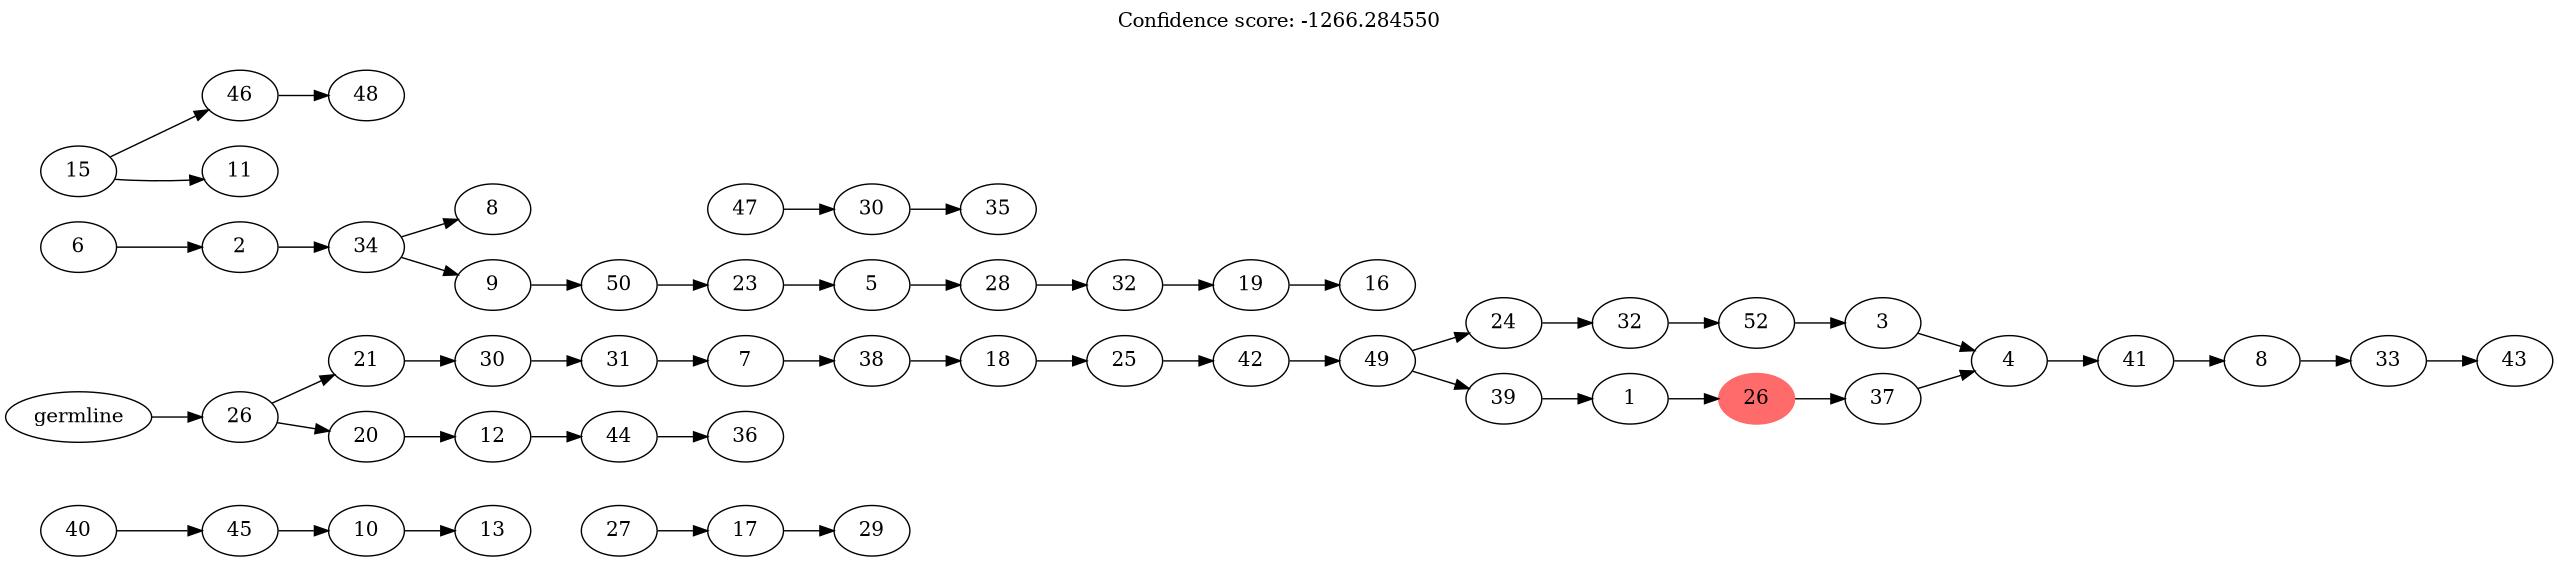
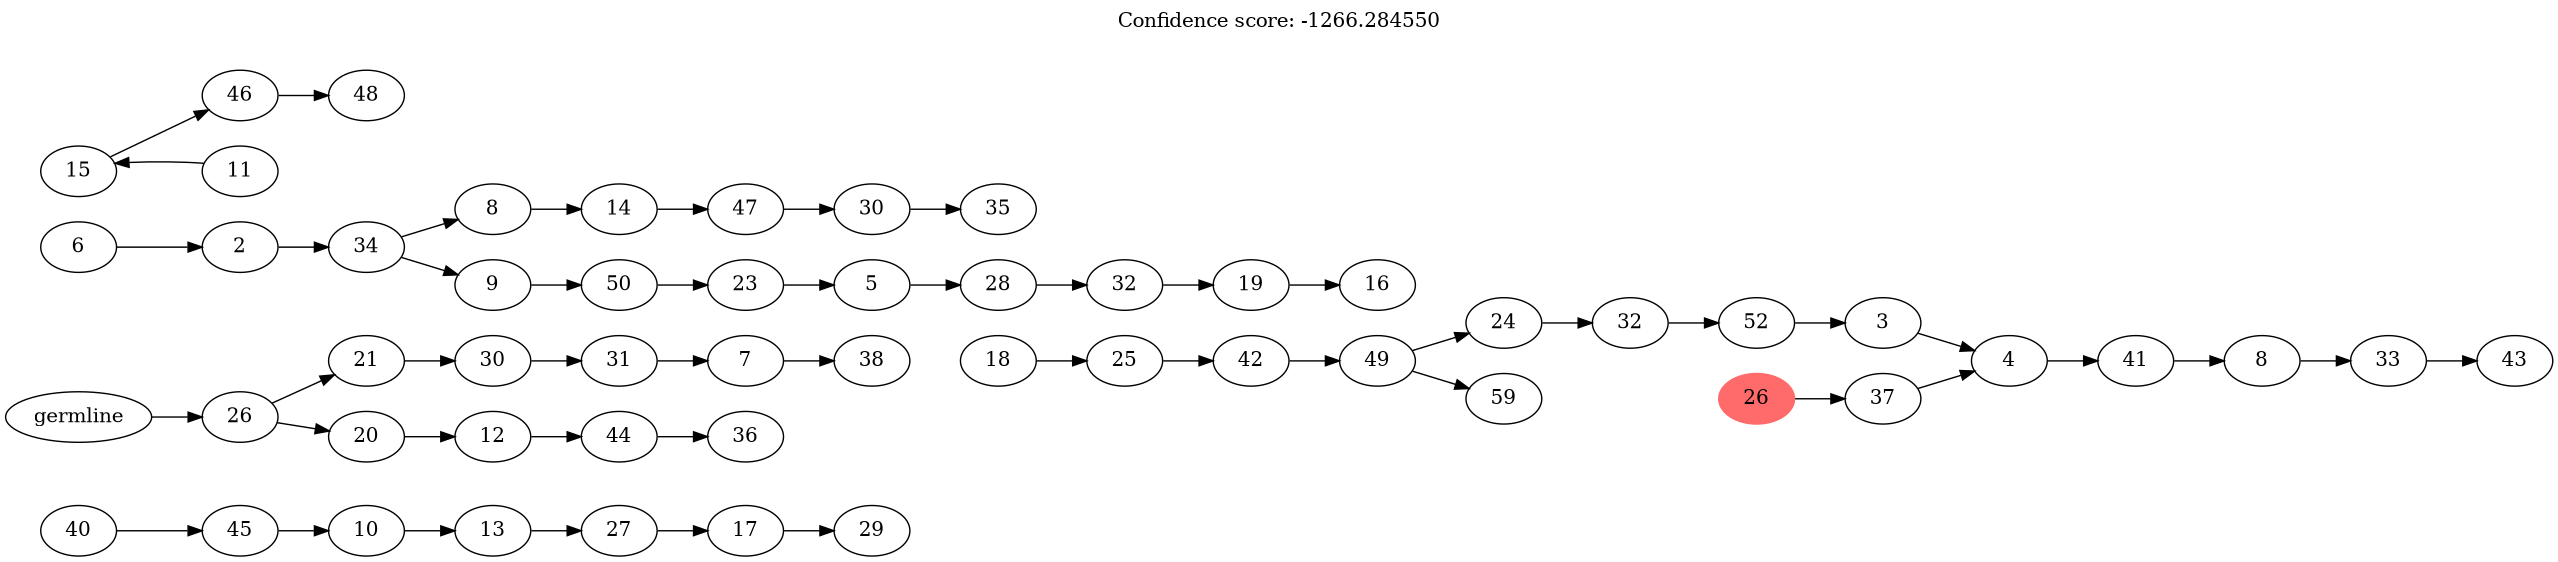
edge "15" -> "11": reversed
node "14": added
edge "38" -> "18": removed
node "39": label "39" -> "59"
node "1": removed
edge "13" -> "27": added
